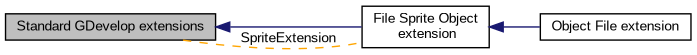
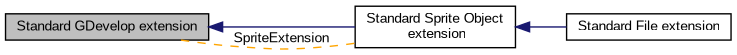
node "Standard GDevelop extensions": label "Standard GDevelop extensions" -> "Standard GDevelop extension"
node "File Sprite Object extension": label "File Sprite Object extension" -> "Standard Sprite Object extension"
node "Object File extension": label "Object File extension" -> "Standard File extension"
